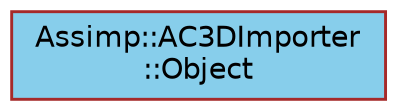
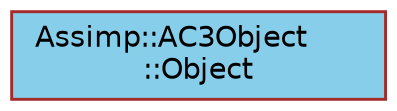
node "Assimp::AC3DImporter ::Object": label "Assimp::AC3DImporter ::Object" -> "Assimp::AC3Object ::Object"
